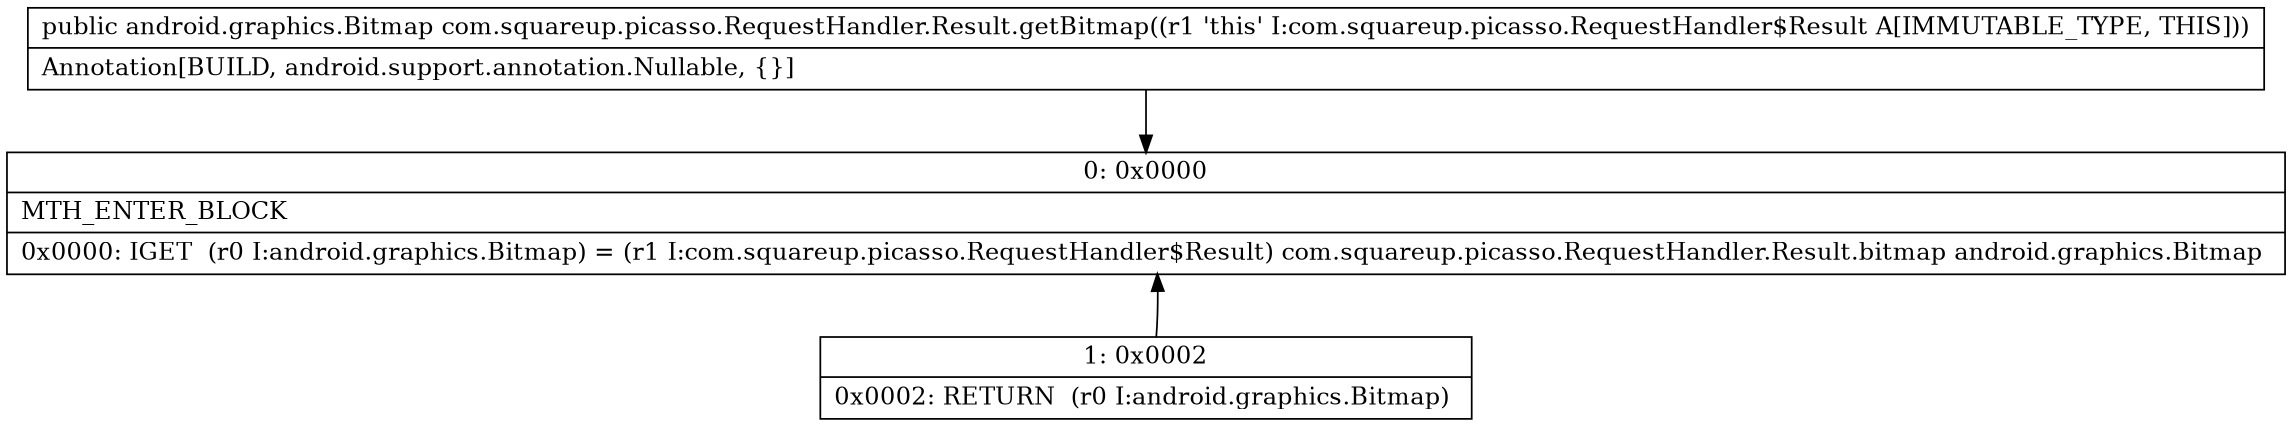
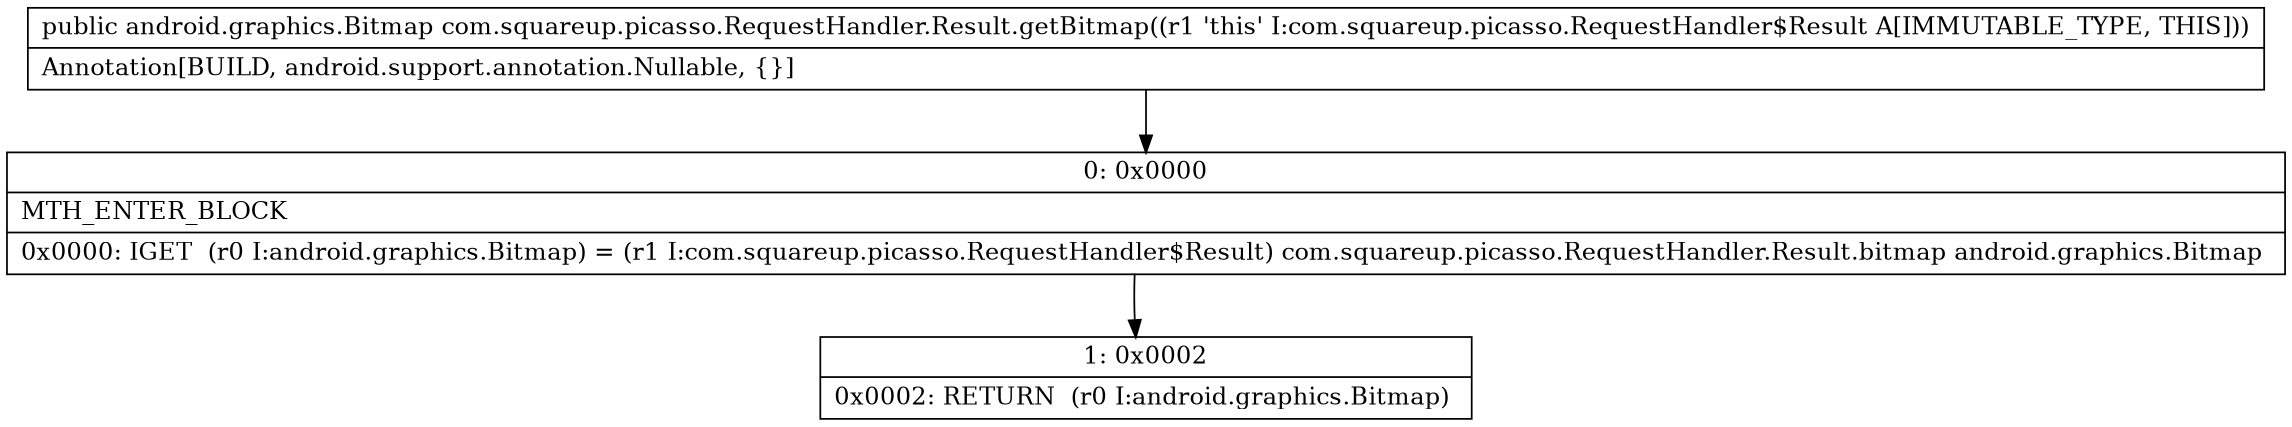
edge "1: 0x0002" -> "0: 0x0000": reversed
